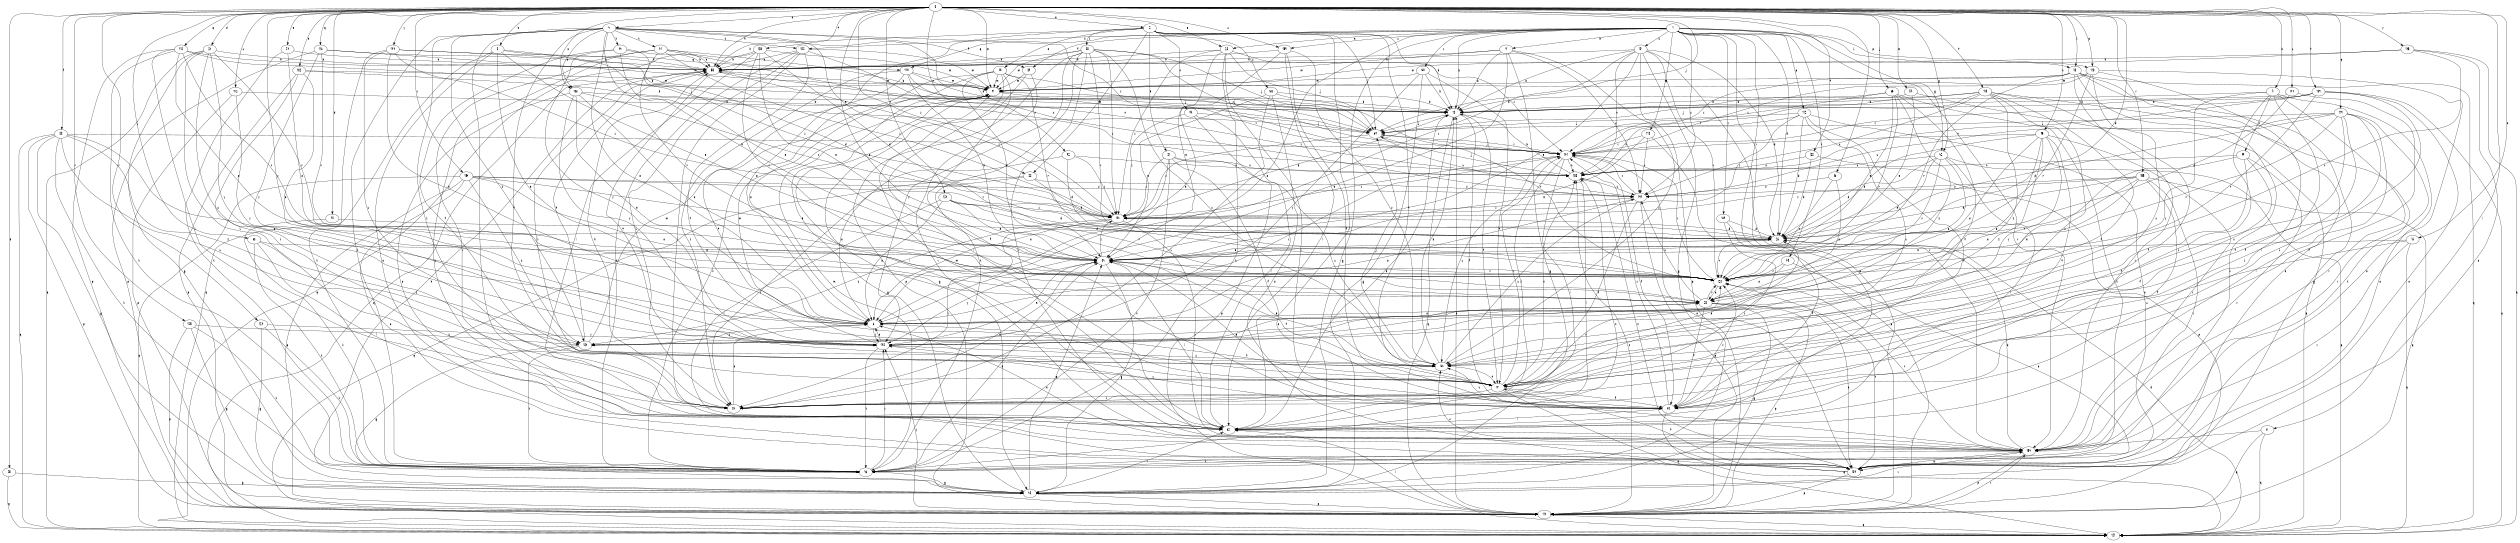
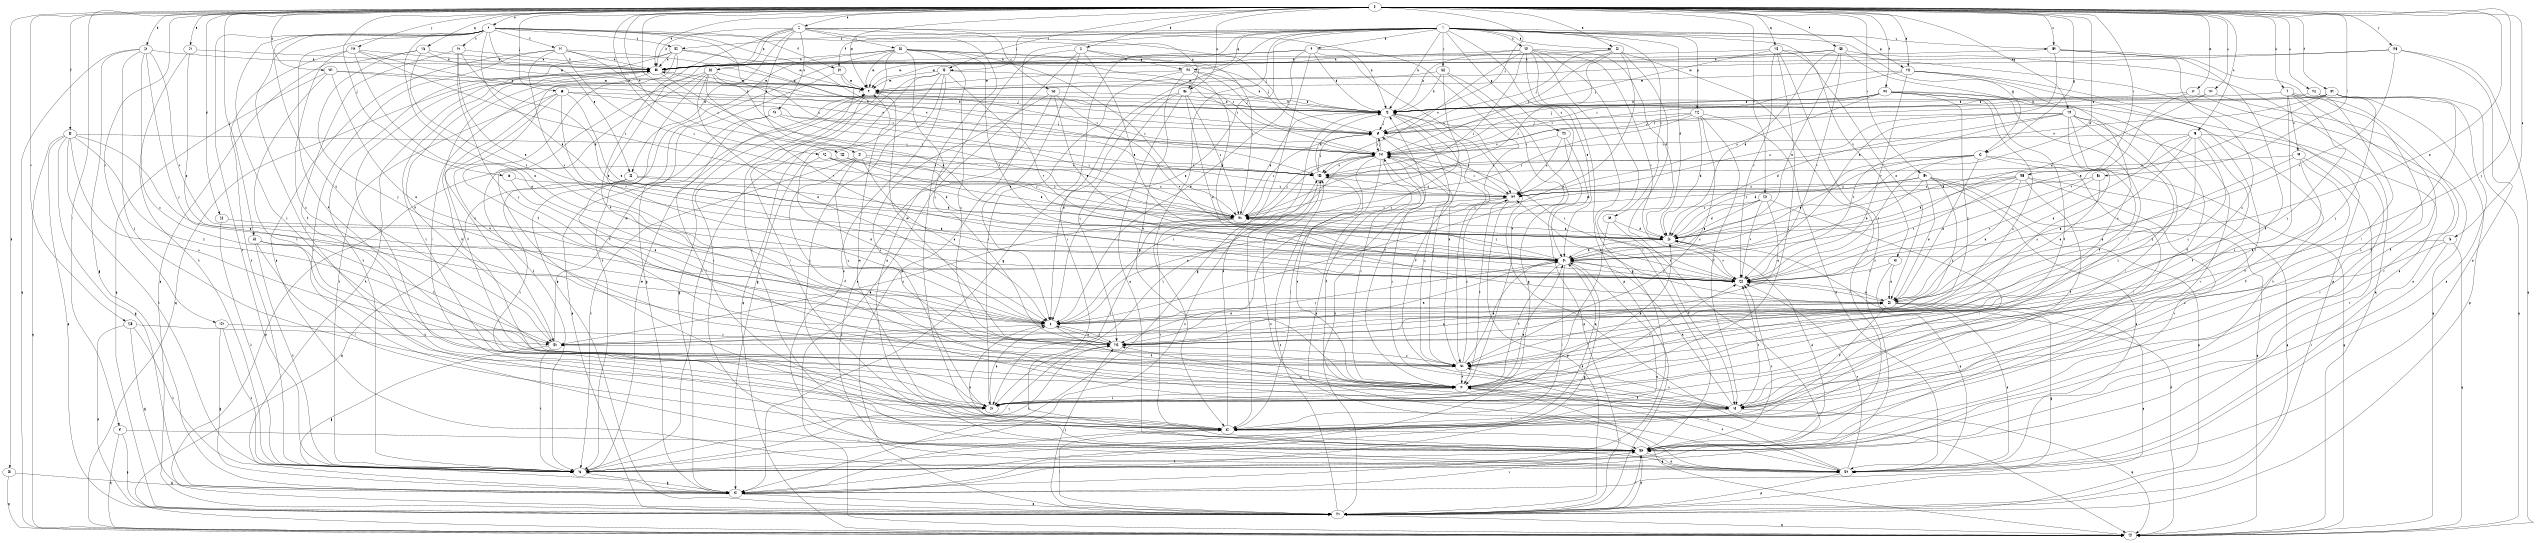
node "66": added
